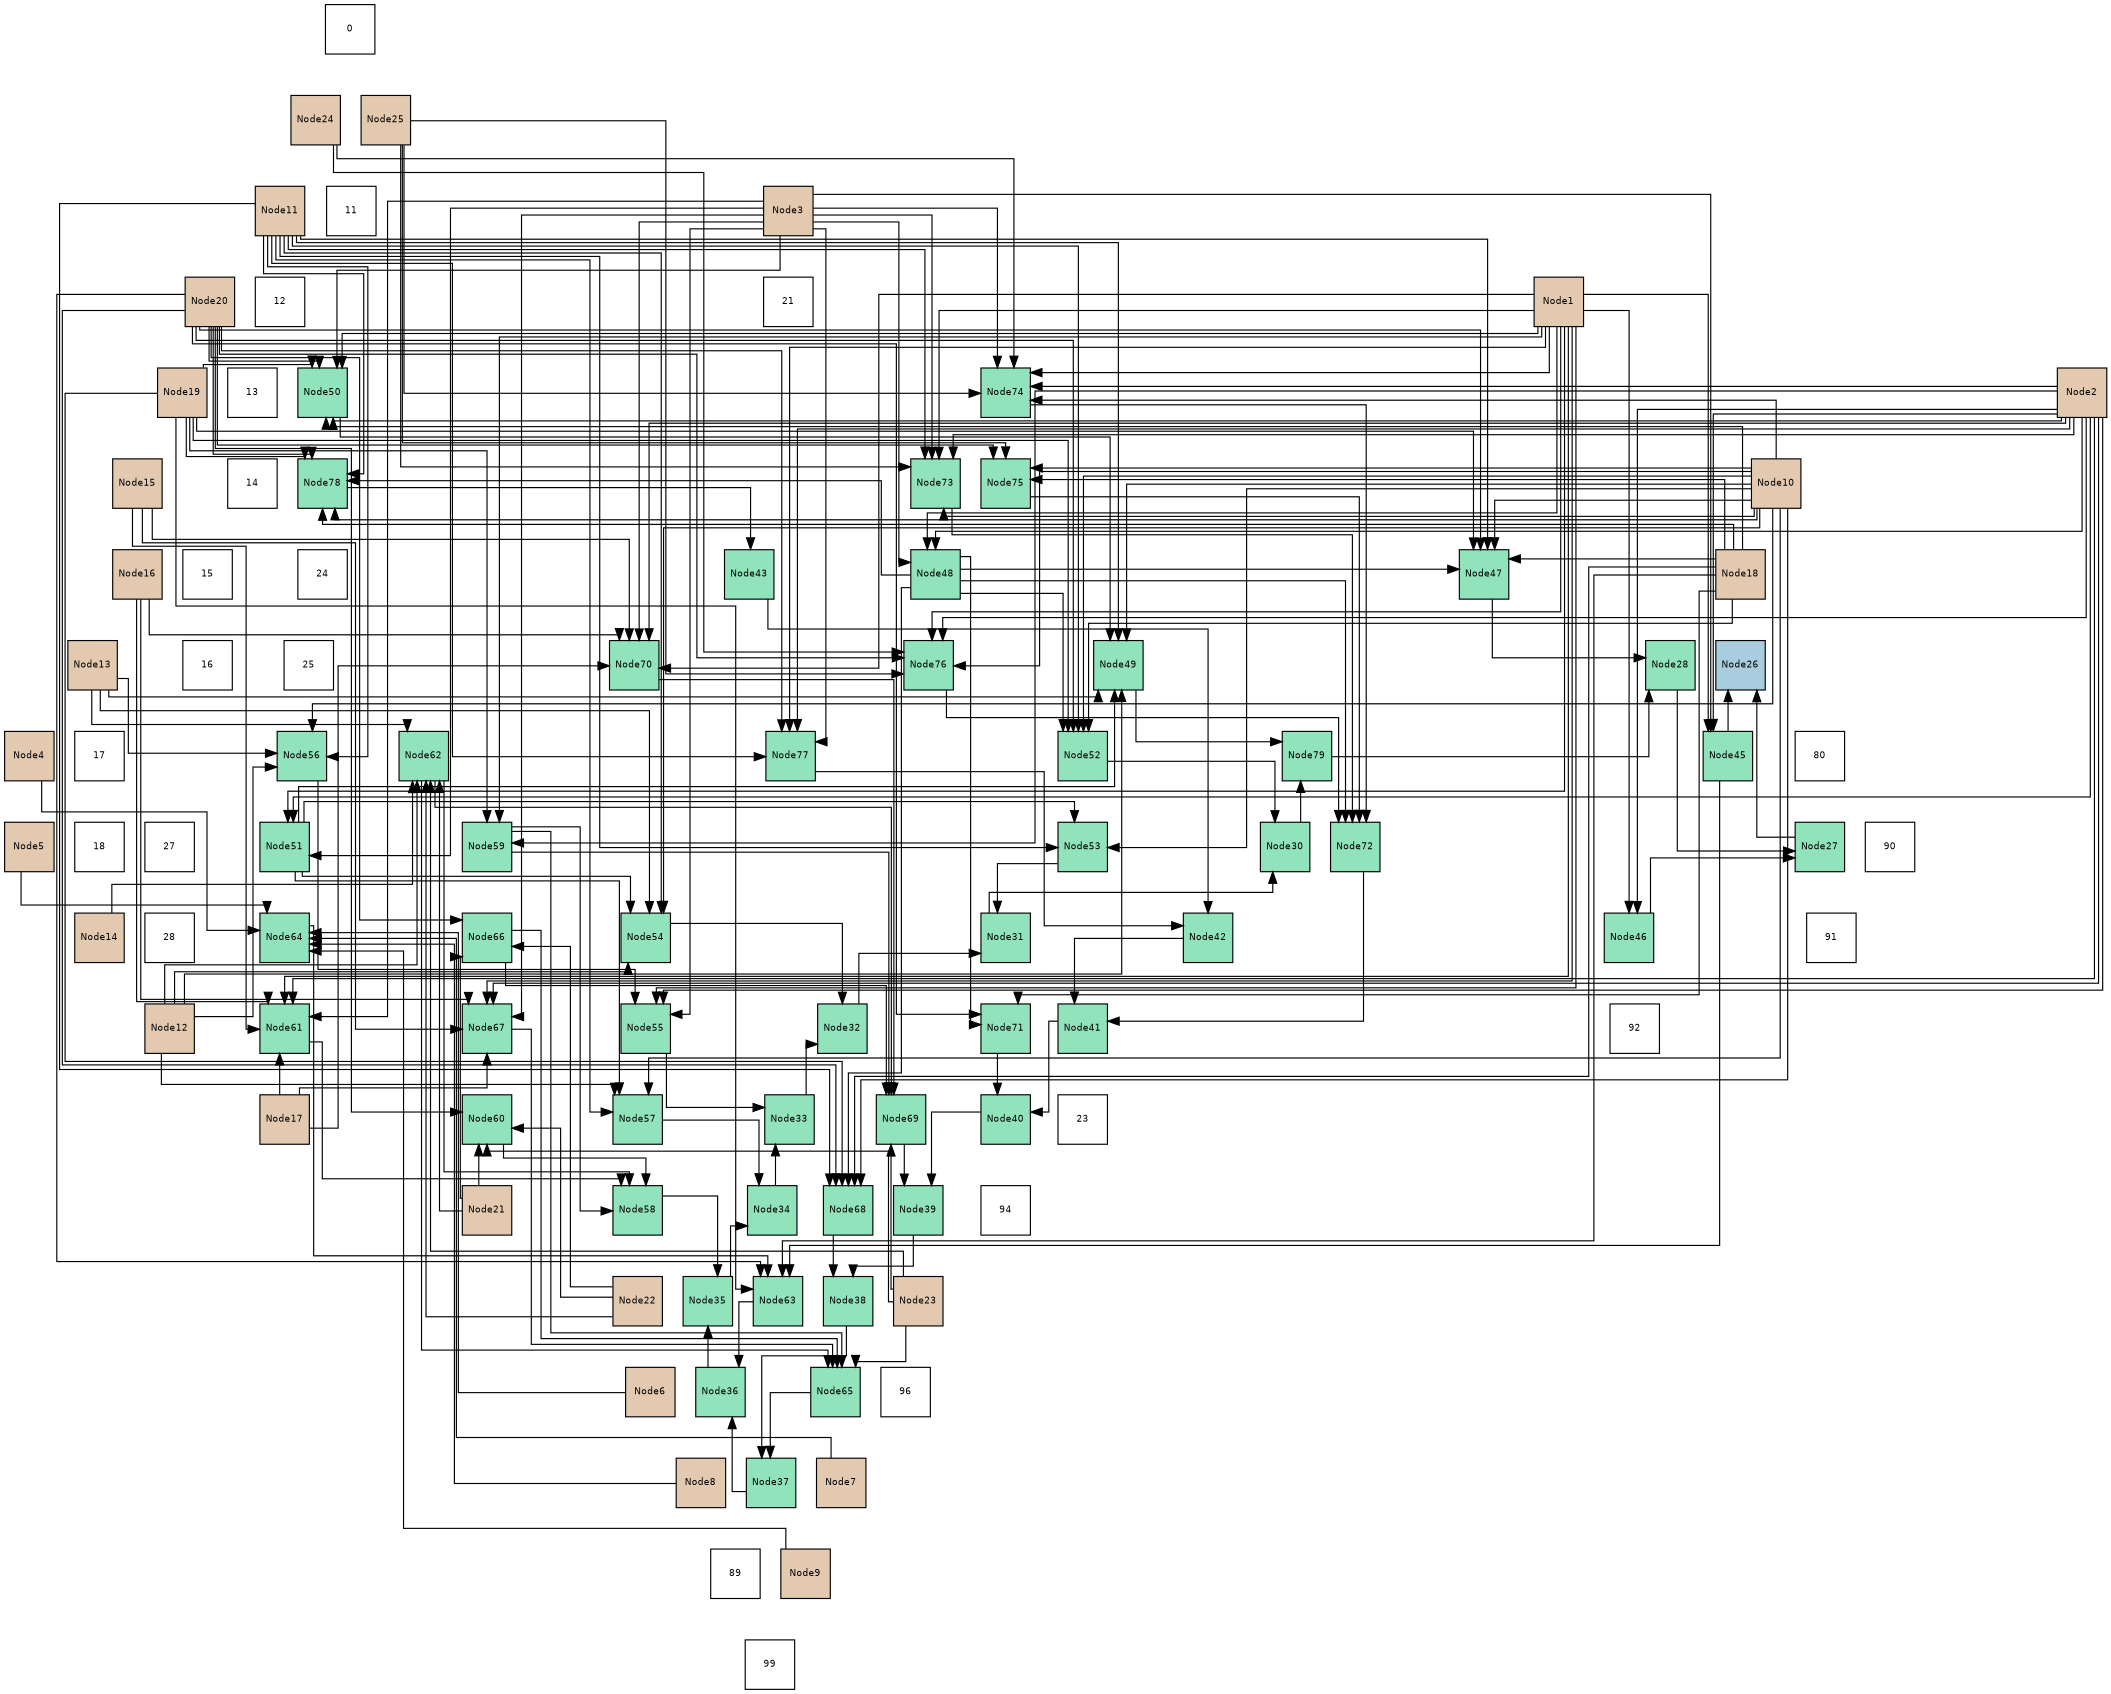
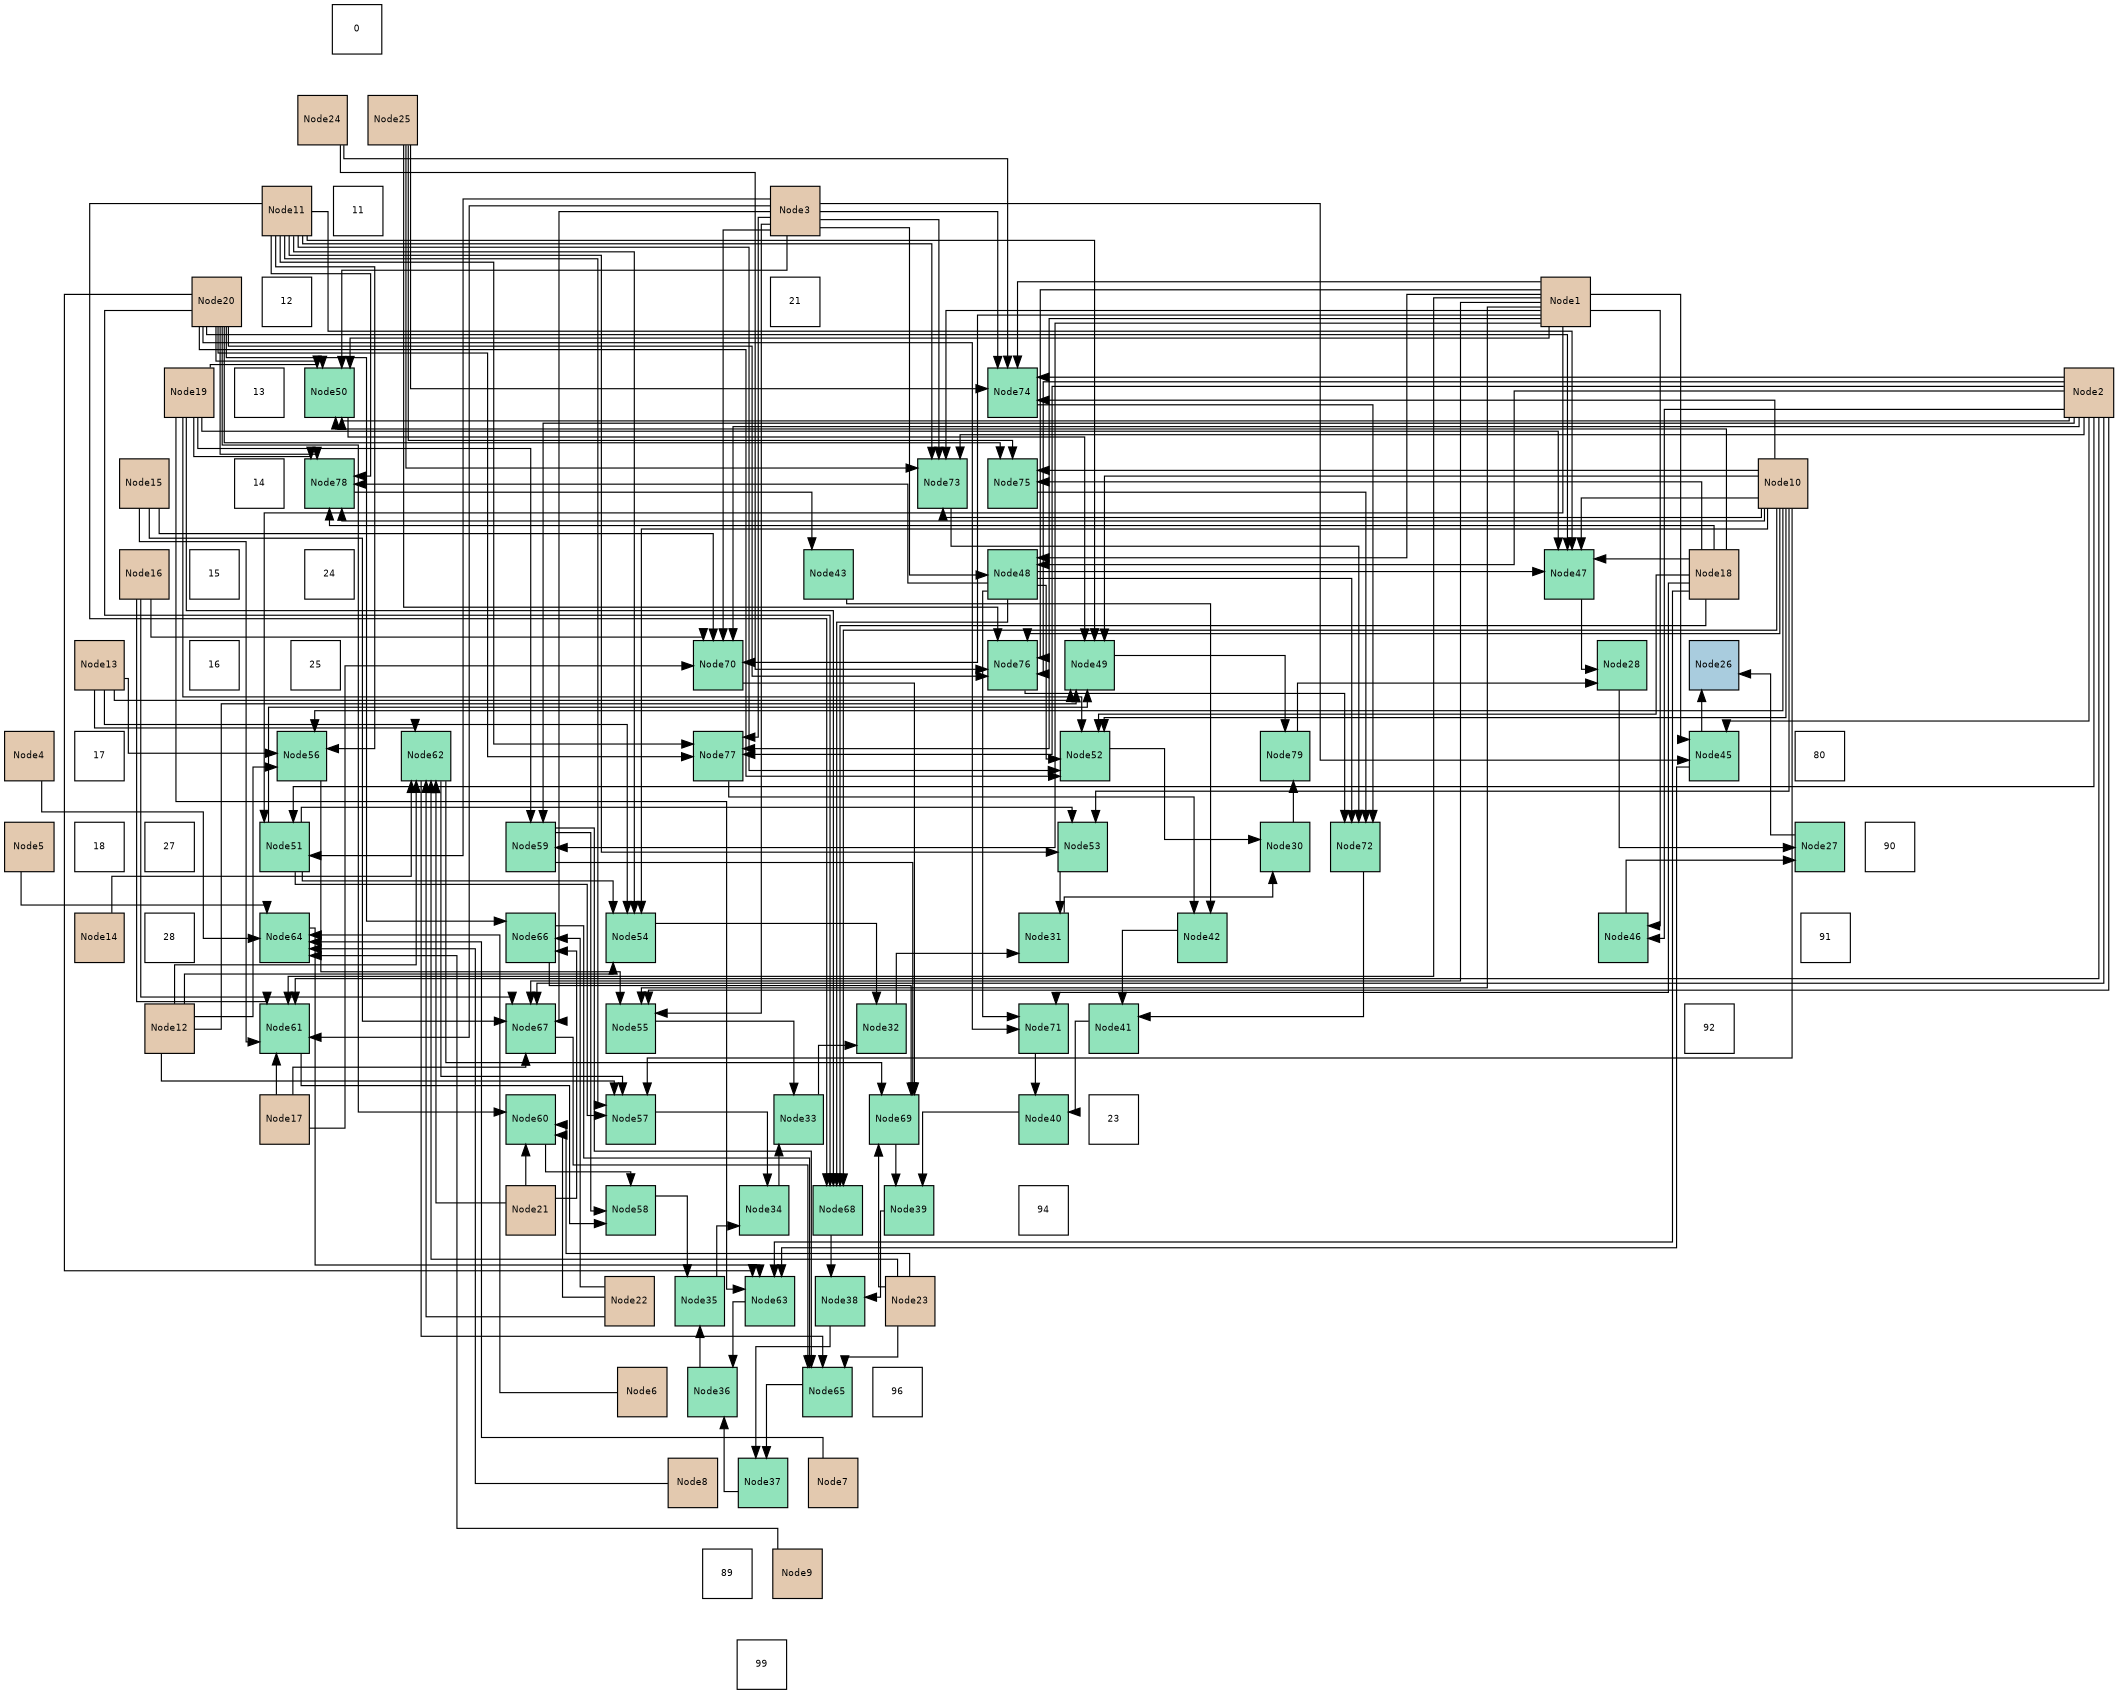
edge "Node62" -> "Node58": now "Node62" -> "Node57"
